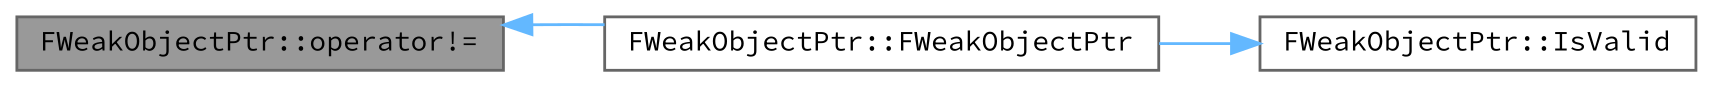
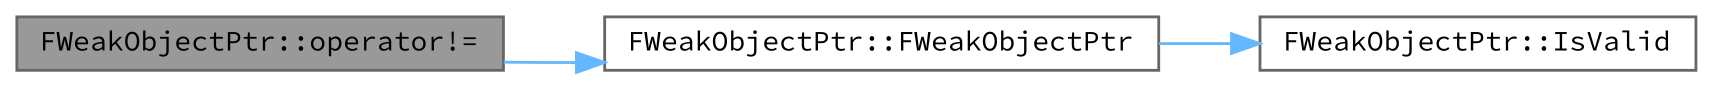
edge "FWeakObjectPtr::FWeakObjectPtr" -> "FWeakObjectPtr::operator!=": reversed
